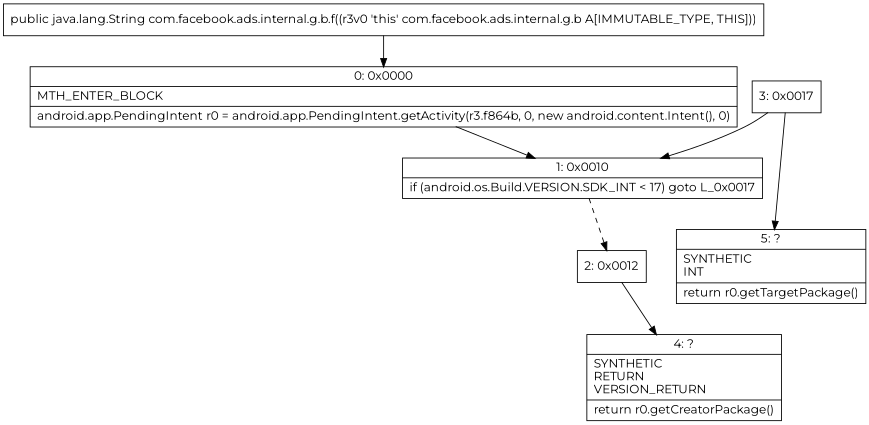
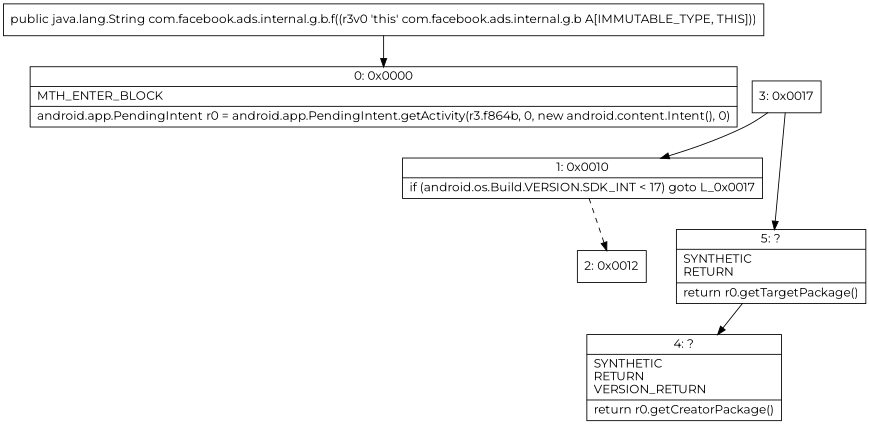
edge "0: 0x0000" -> "1: 0x0010": removed
node "5: ?": text "INT" -> "RETURN"
edge "2: 0x0012" -> "4: ?": now "5: ?" -> "4: ?"
